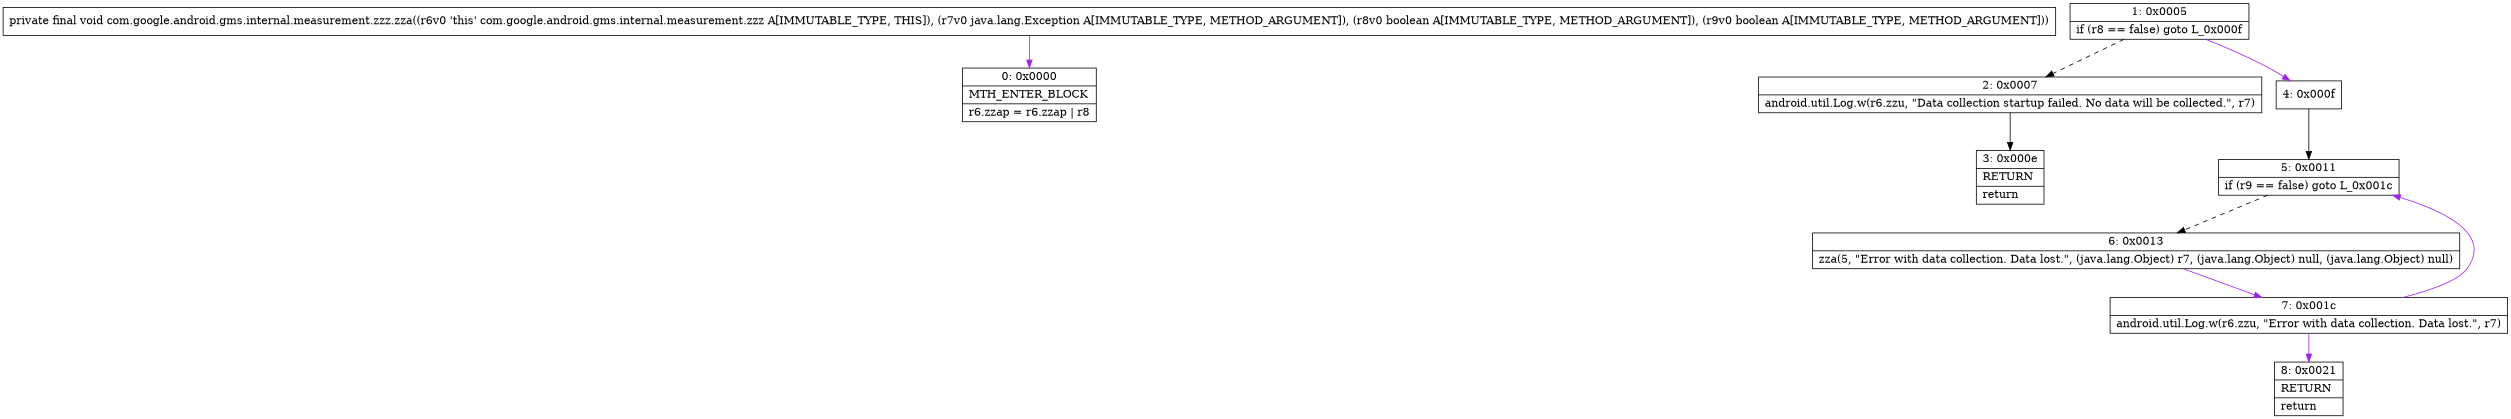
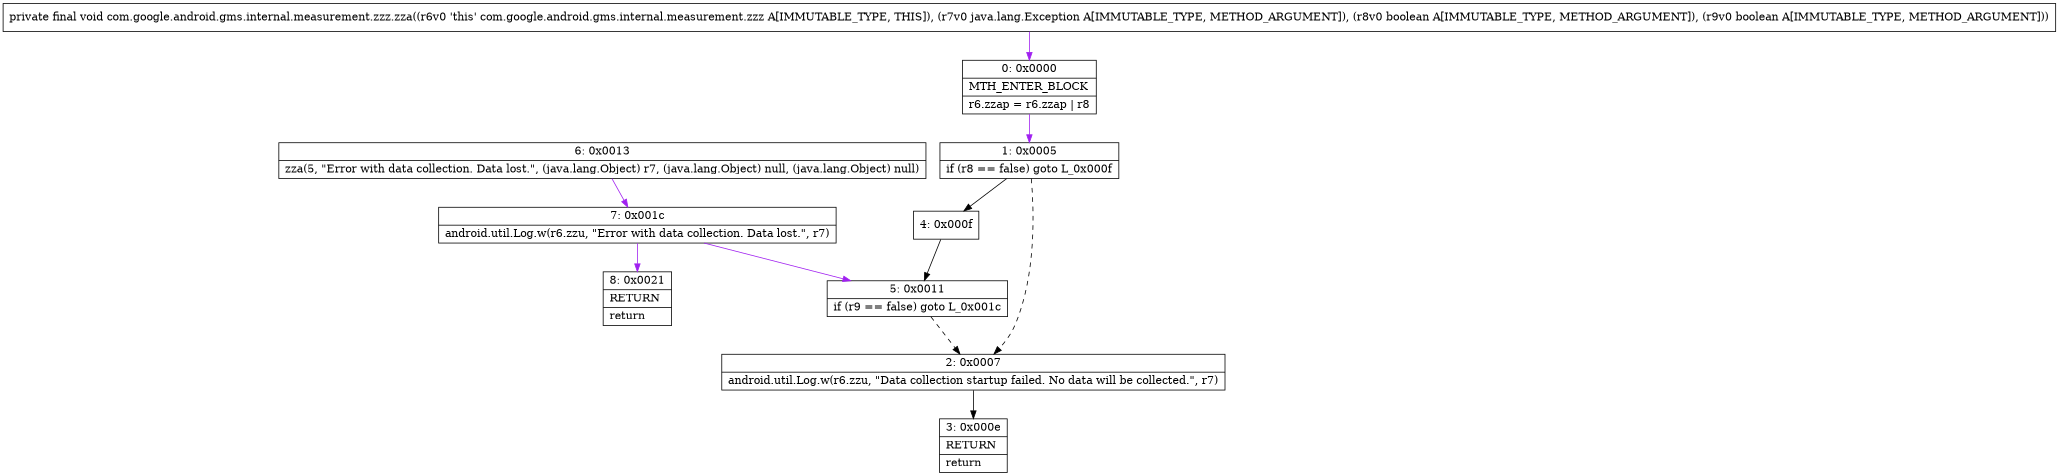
edge "1: 0x0005" -> "4: 0x000f": color purple -> black
edge "0: 0x0000" -> "1: 0x0005": added
edge "5: 0x0011" -> "6: 0x0013": now "5: 0x0011" -> "2: 0x0007"
